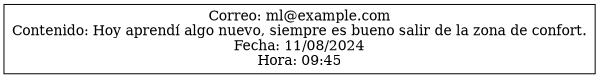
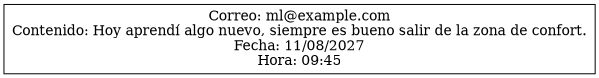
node "Correo: ml@example.com": text "Fecha: 11/08/2024" -> "Fecha: 11/08/2027"
